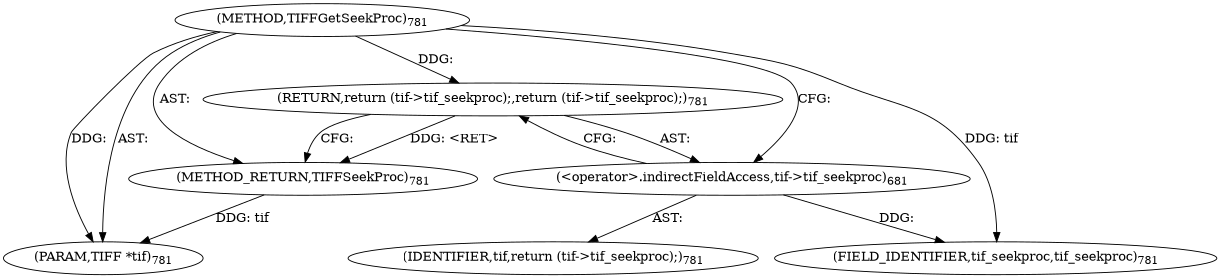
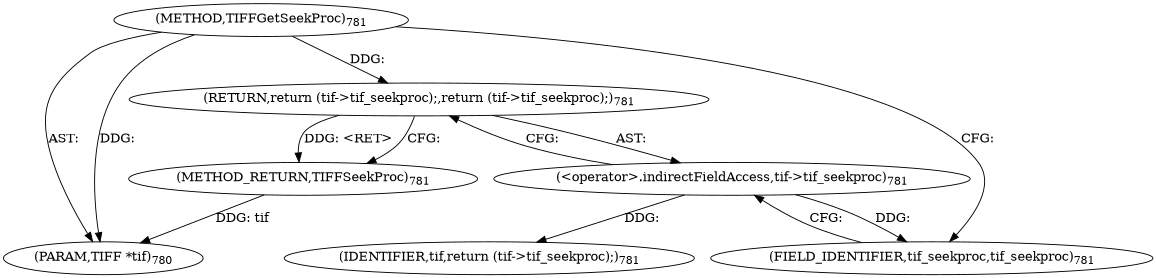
edge "(METHOD,TIFFGetSeekProc)" -> "(<operator>.indirectFieldAccess,tif->tif_seekproc)": now "(FIELD_IDENTIFIER,tif_seekproc,tif_seekproc)" -> "(<operator>.indirectFieldAccess,tif->tif_seekproc)"
edge "(METHOD,TIFFGetSeekProc)" -> "(METHOD_RETURN,TIFFSeekProc)": removed, label "AST:"
edge "(METHOD,TIFFGetSeekProc)" -> "(FIELD_IDENTIFIER,tif_seekproc,tif_seekproc)": label "DDG: tif" -> "CFG: "
node "(<operator>.indirectFieldAccess,tif->tif_seekproc)": text "681" -> "781"
edge "(<operator>.indirectFieldAccess,tif->tif_seekproc)" -> "(IDENTIFIER,tif,return (tif->tif_seekproc);)": label "AST: " -> "DDG: "
node "(PARAM,TIFF *tif)": text "781" -> "780"
